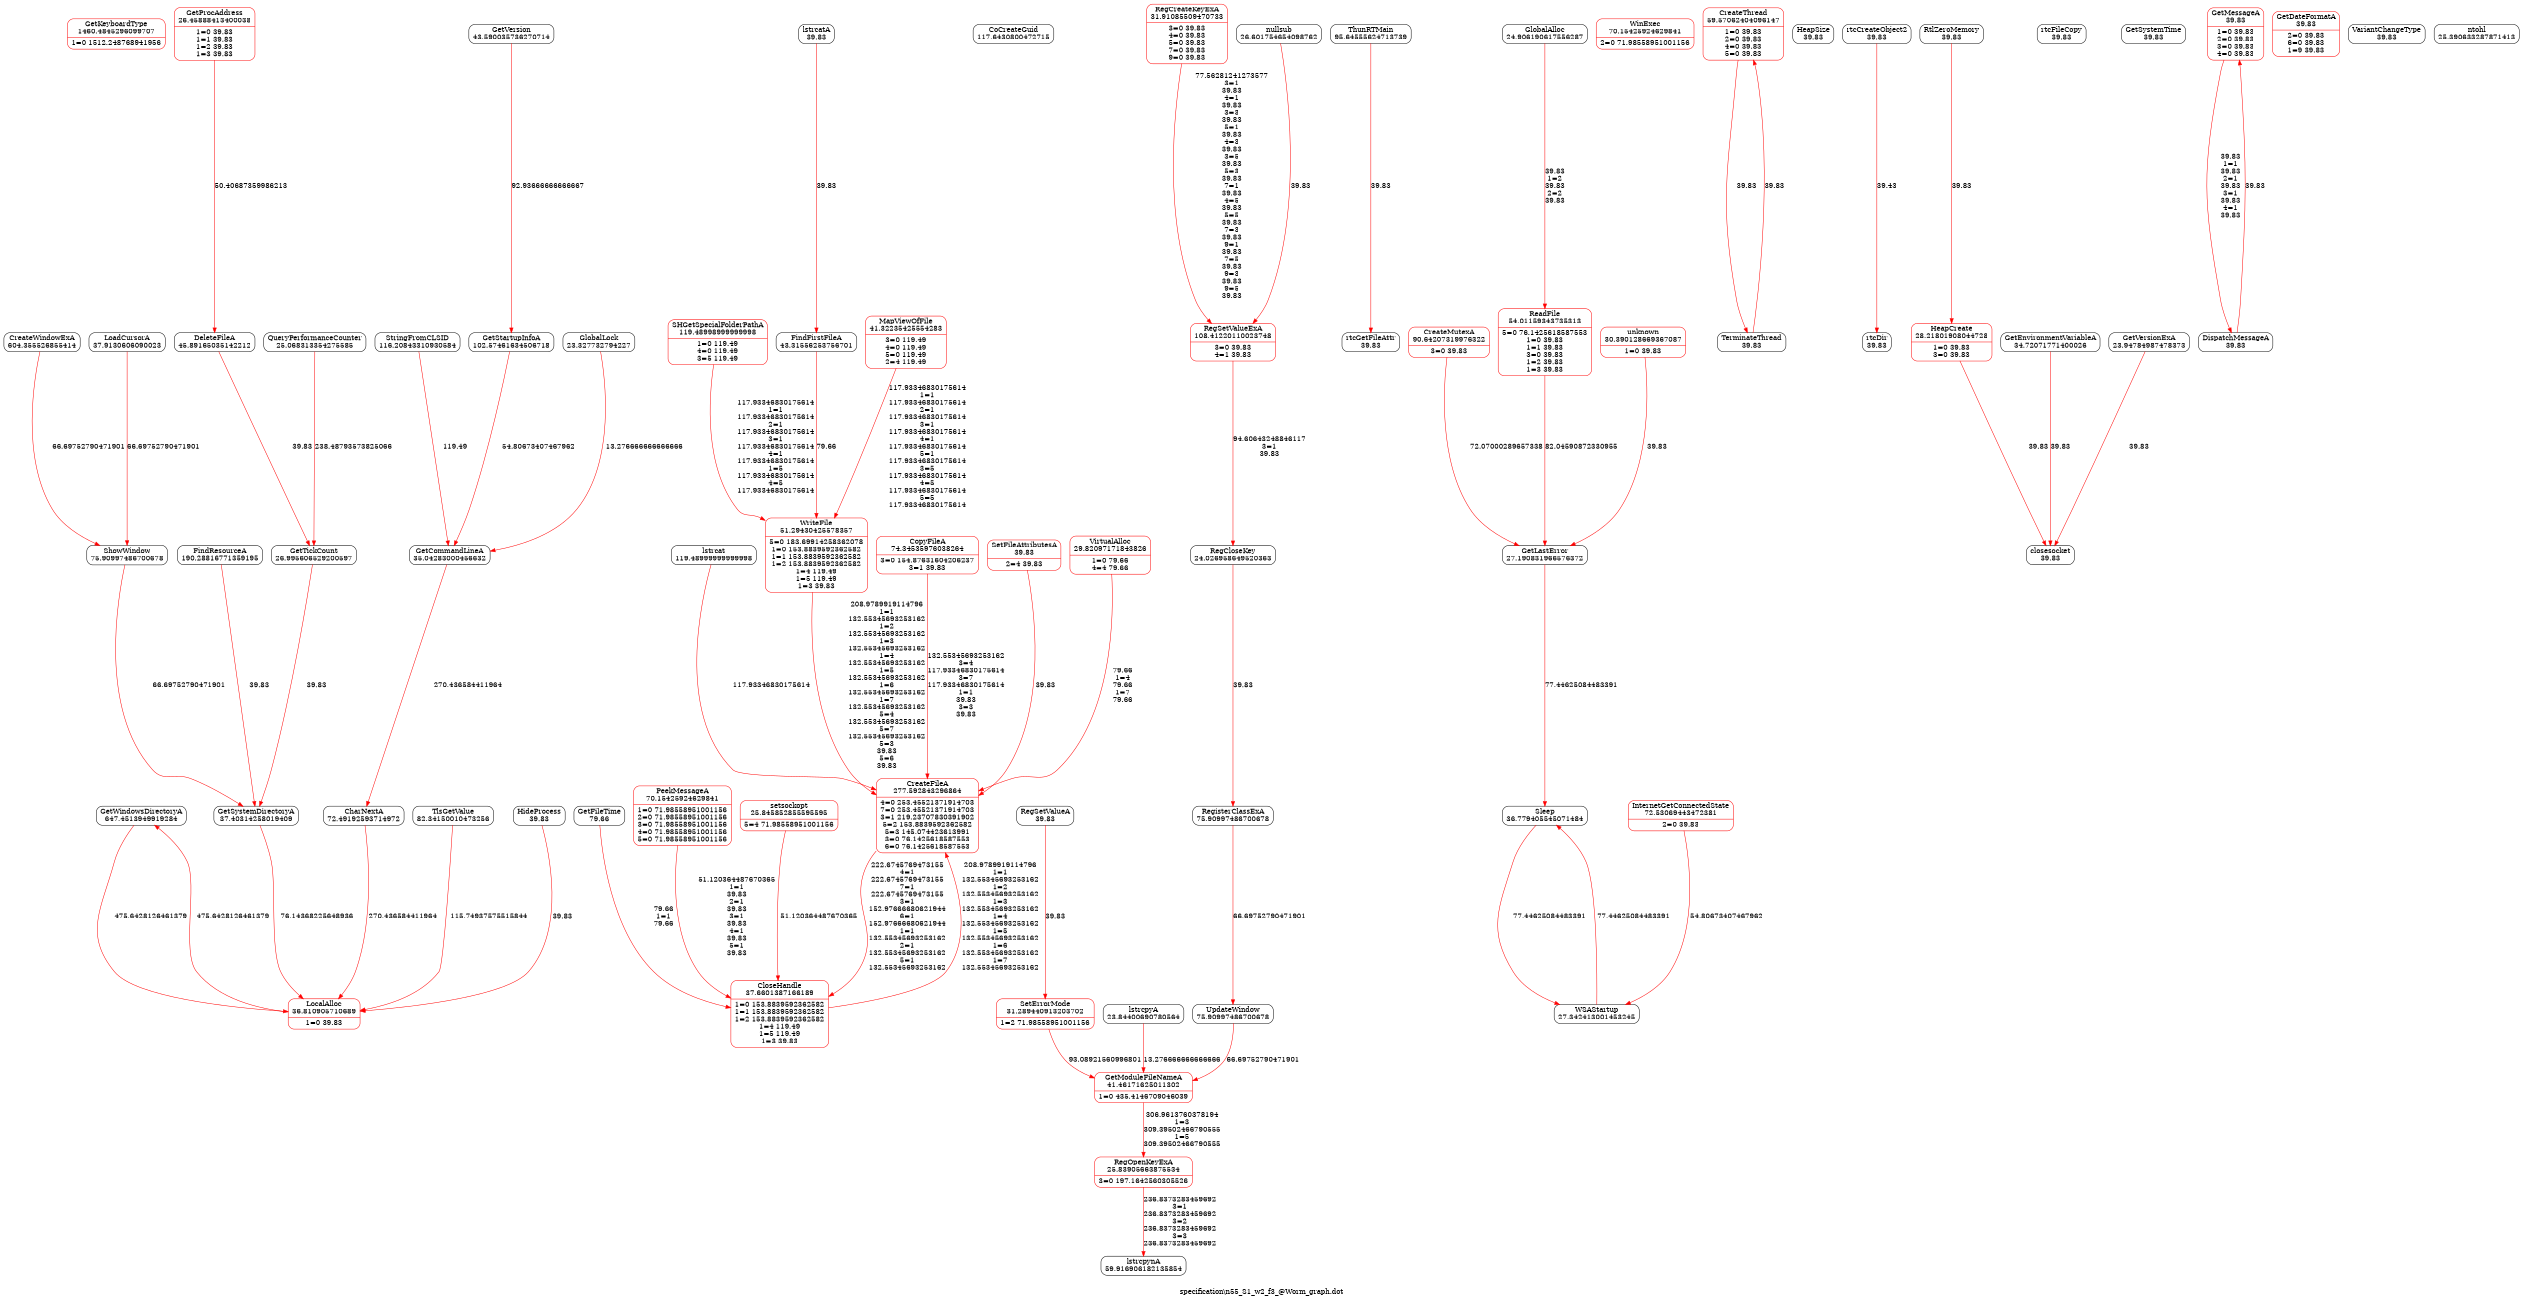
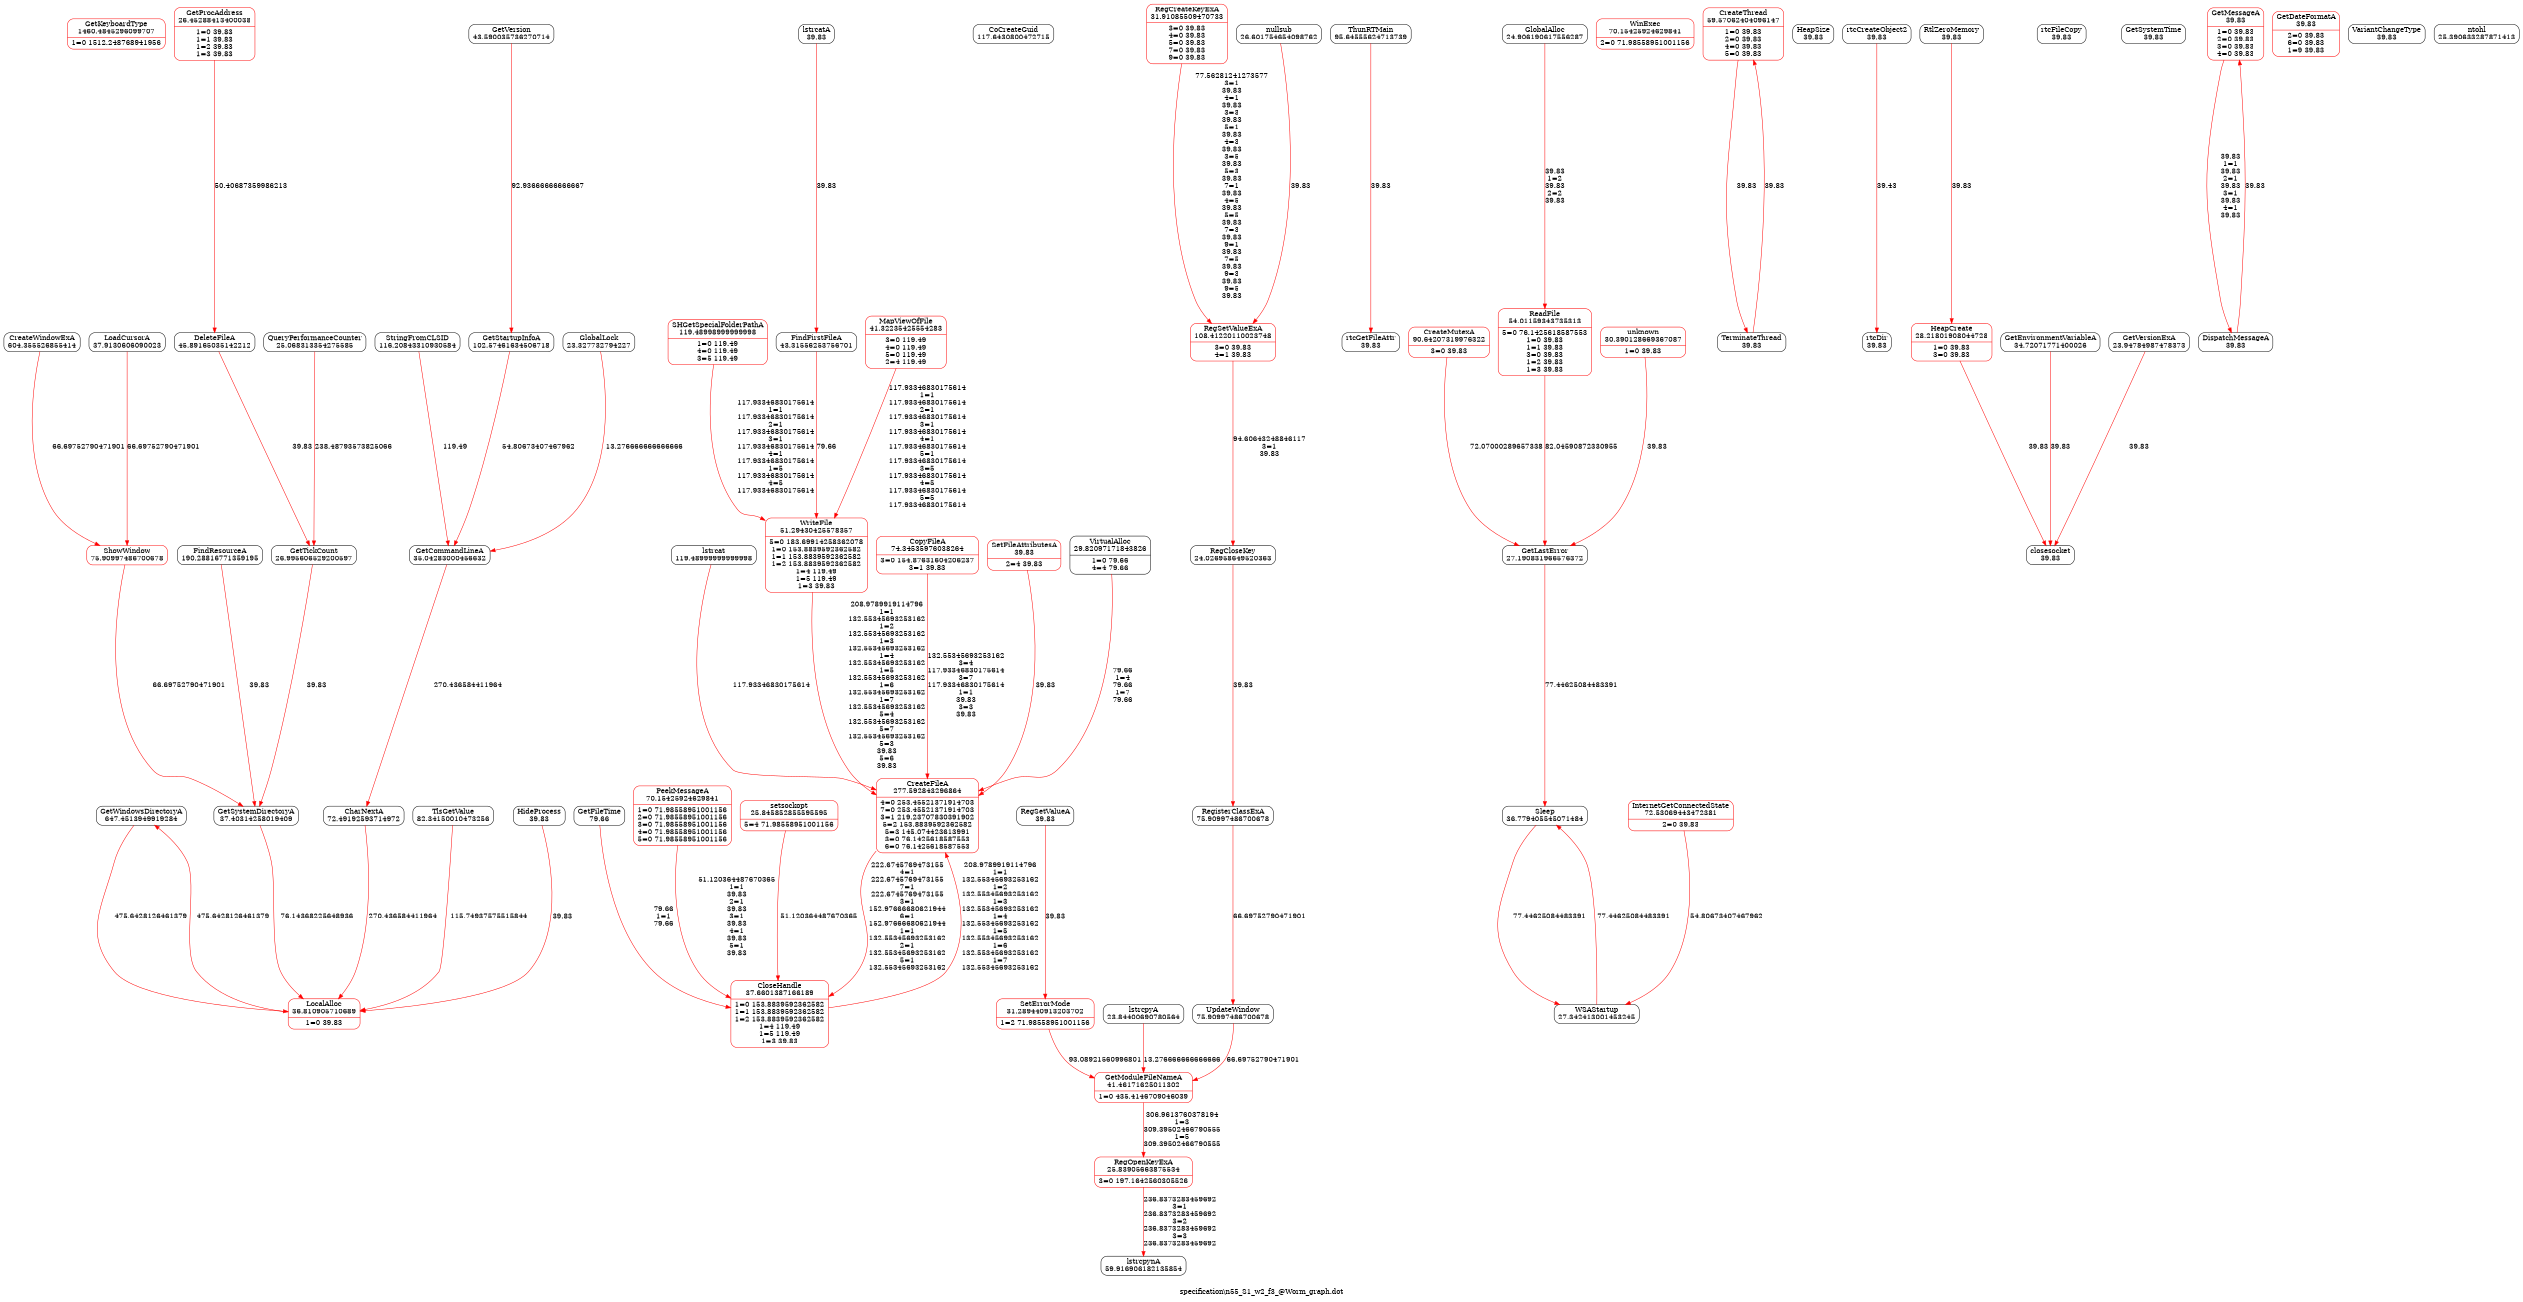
node "GetProcAddress": text "26.45888413400038" -> "26.45288413400038"
node "ShowWindow": color black -> red
node "VirtualAlloc": color red -> black
